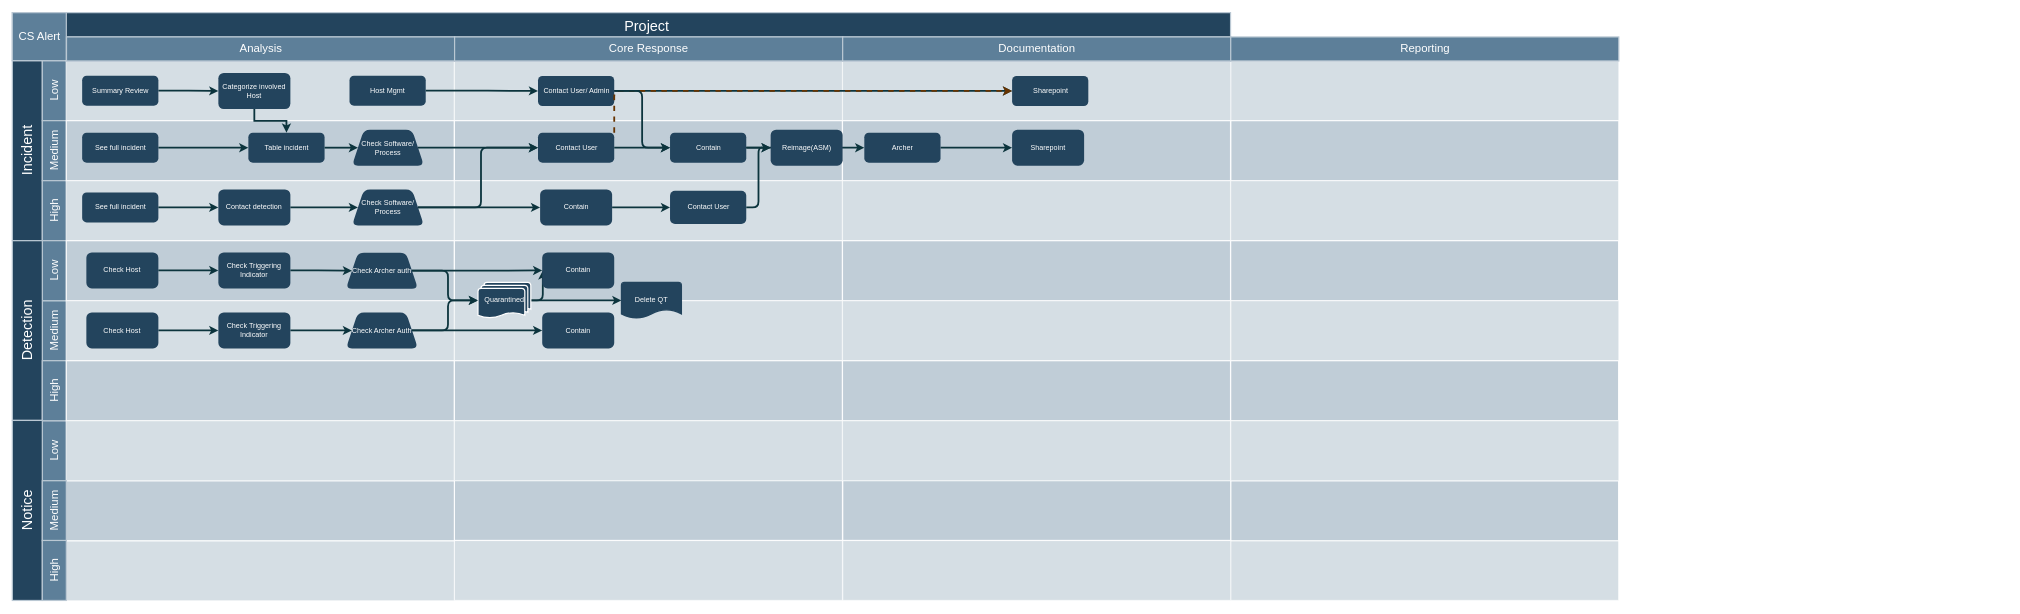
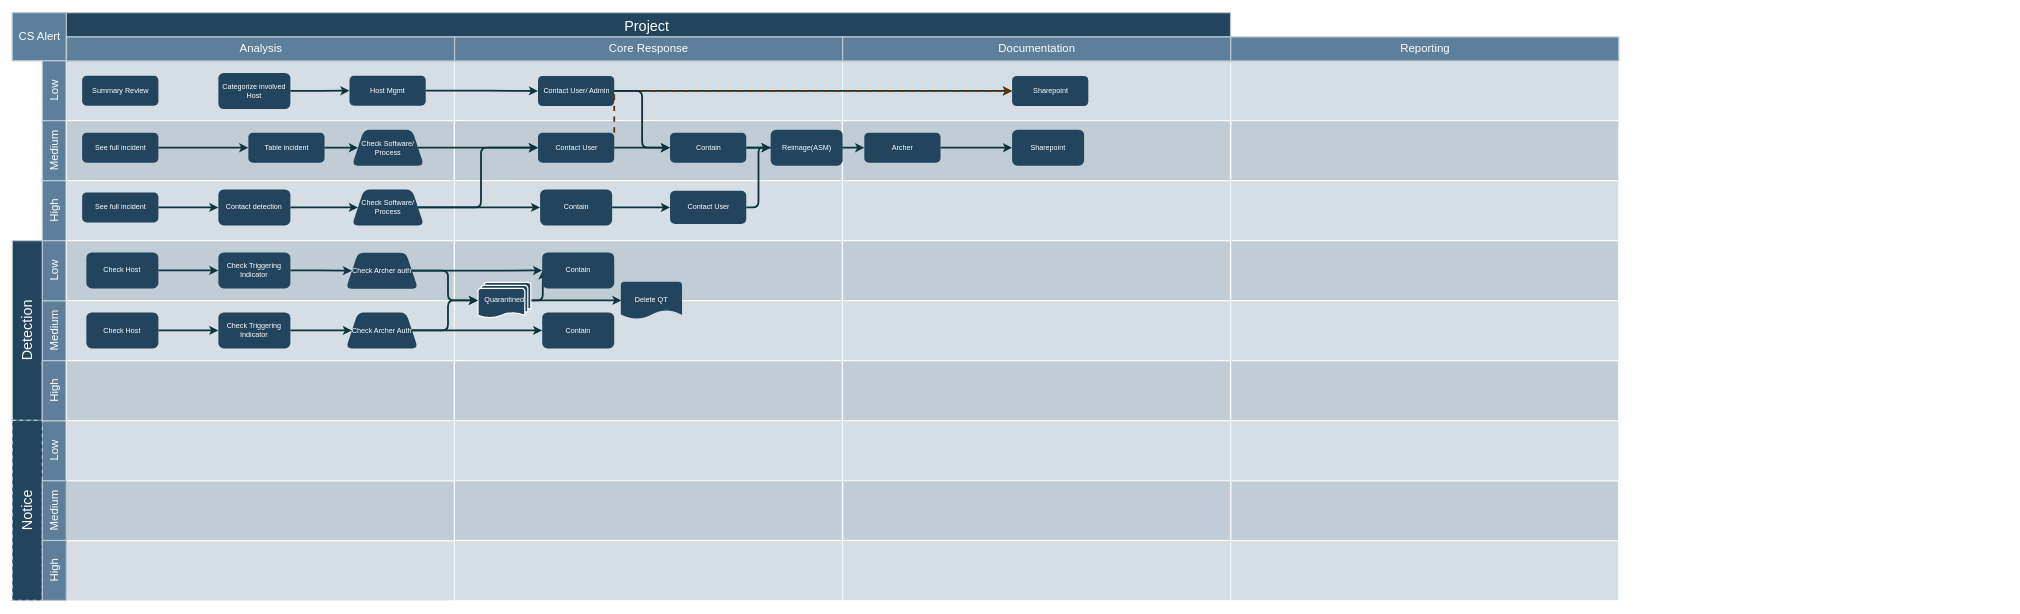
edge "Summary Review" -> "Categorize involved Host": removed
edge "Categorize involved Host" -> "Table incident": now "Categorize involved Host" -> "Host Mgmt"
node "Incident": removed
node "Notice": style solid -> dashed
